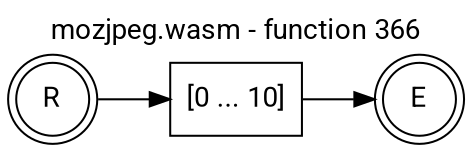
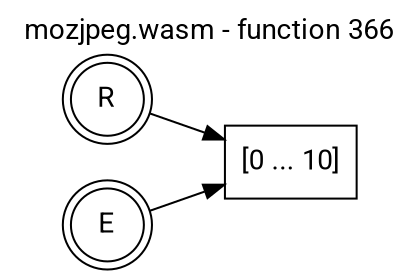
edge "[0 ... 10]" -> "E": reversed
